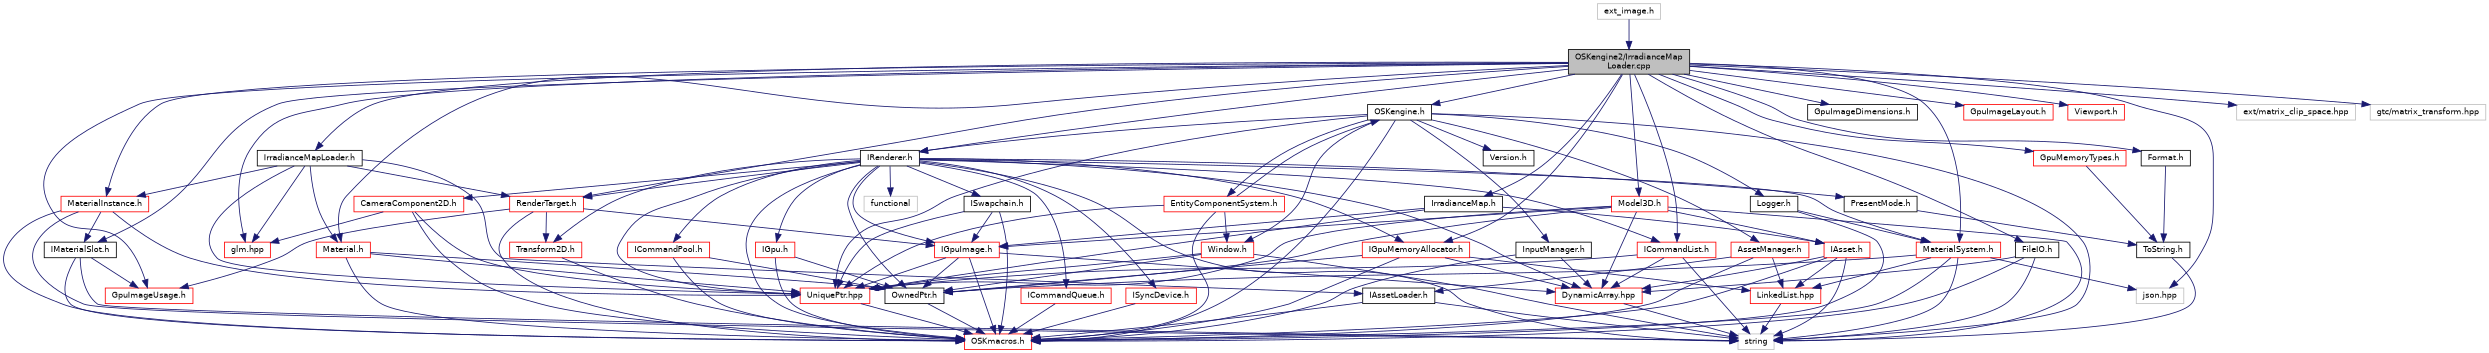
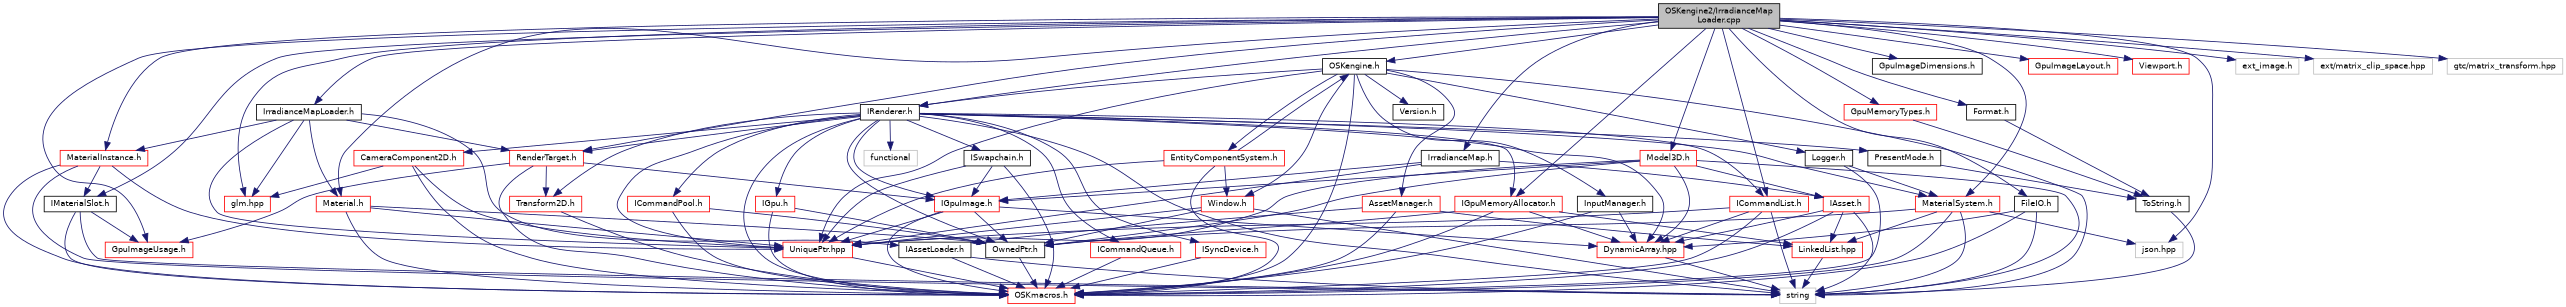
edge "ext_image.h" -> "OSKengine2/IrradianceMap Loader.cpp": reversed
edge "ICommandList.h" -> "OSKmacros.h": added
